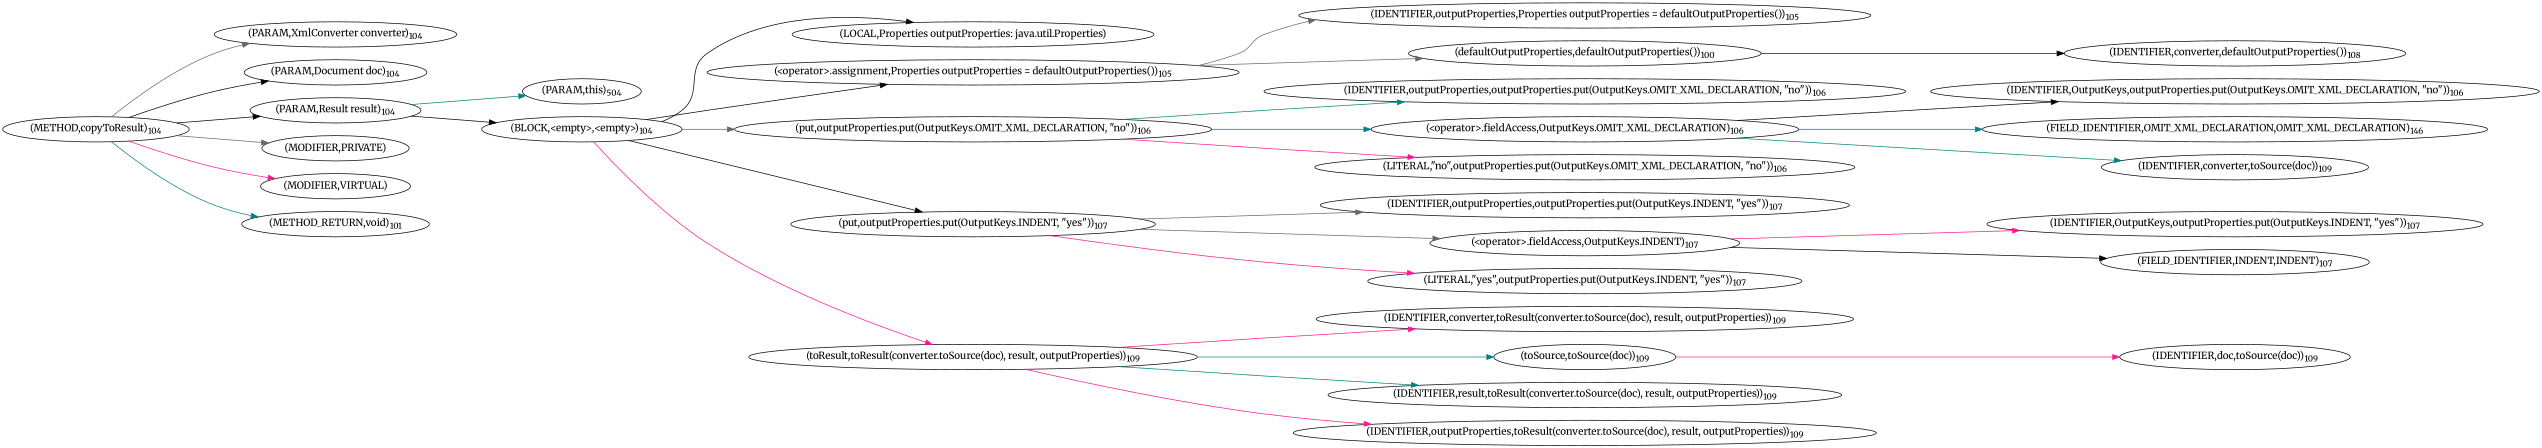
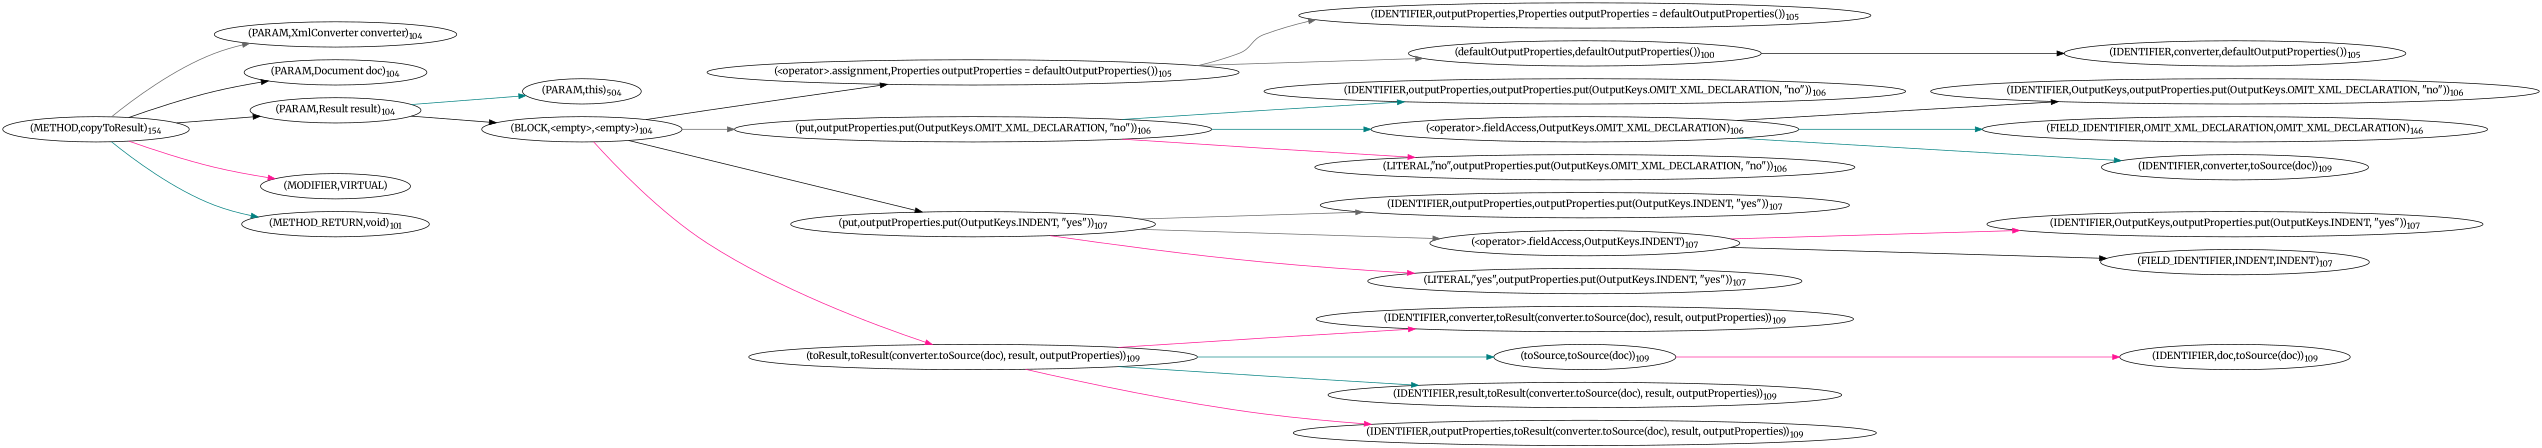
node "(LOCAL,Properties outputProperties: java.util.Properties)": removed
node "(IDENTIFIER,converter,defaultOutputProperties())": text "108" -> "105"
node "(METHOD,copyToResult)": text "104" -> "154"
node "(MODIFIER,PRIVATE)": removed
